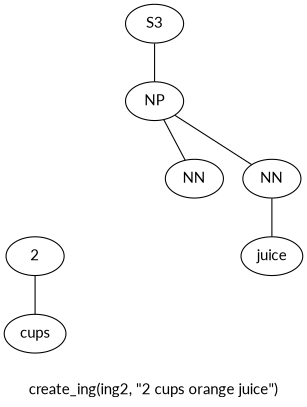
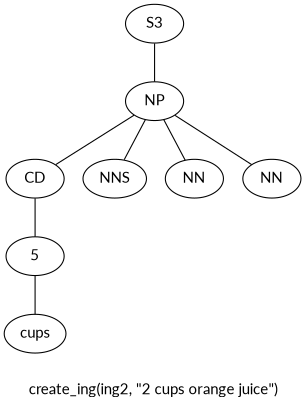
node "CD": added
node "NNS": added
node "2": label "2" -> "5"
node "juice": removed
